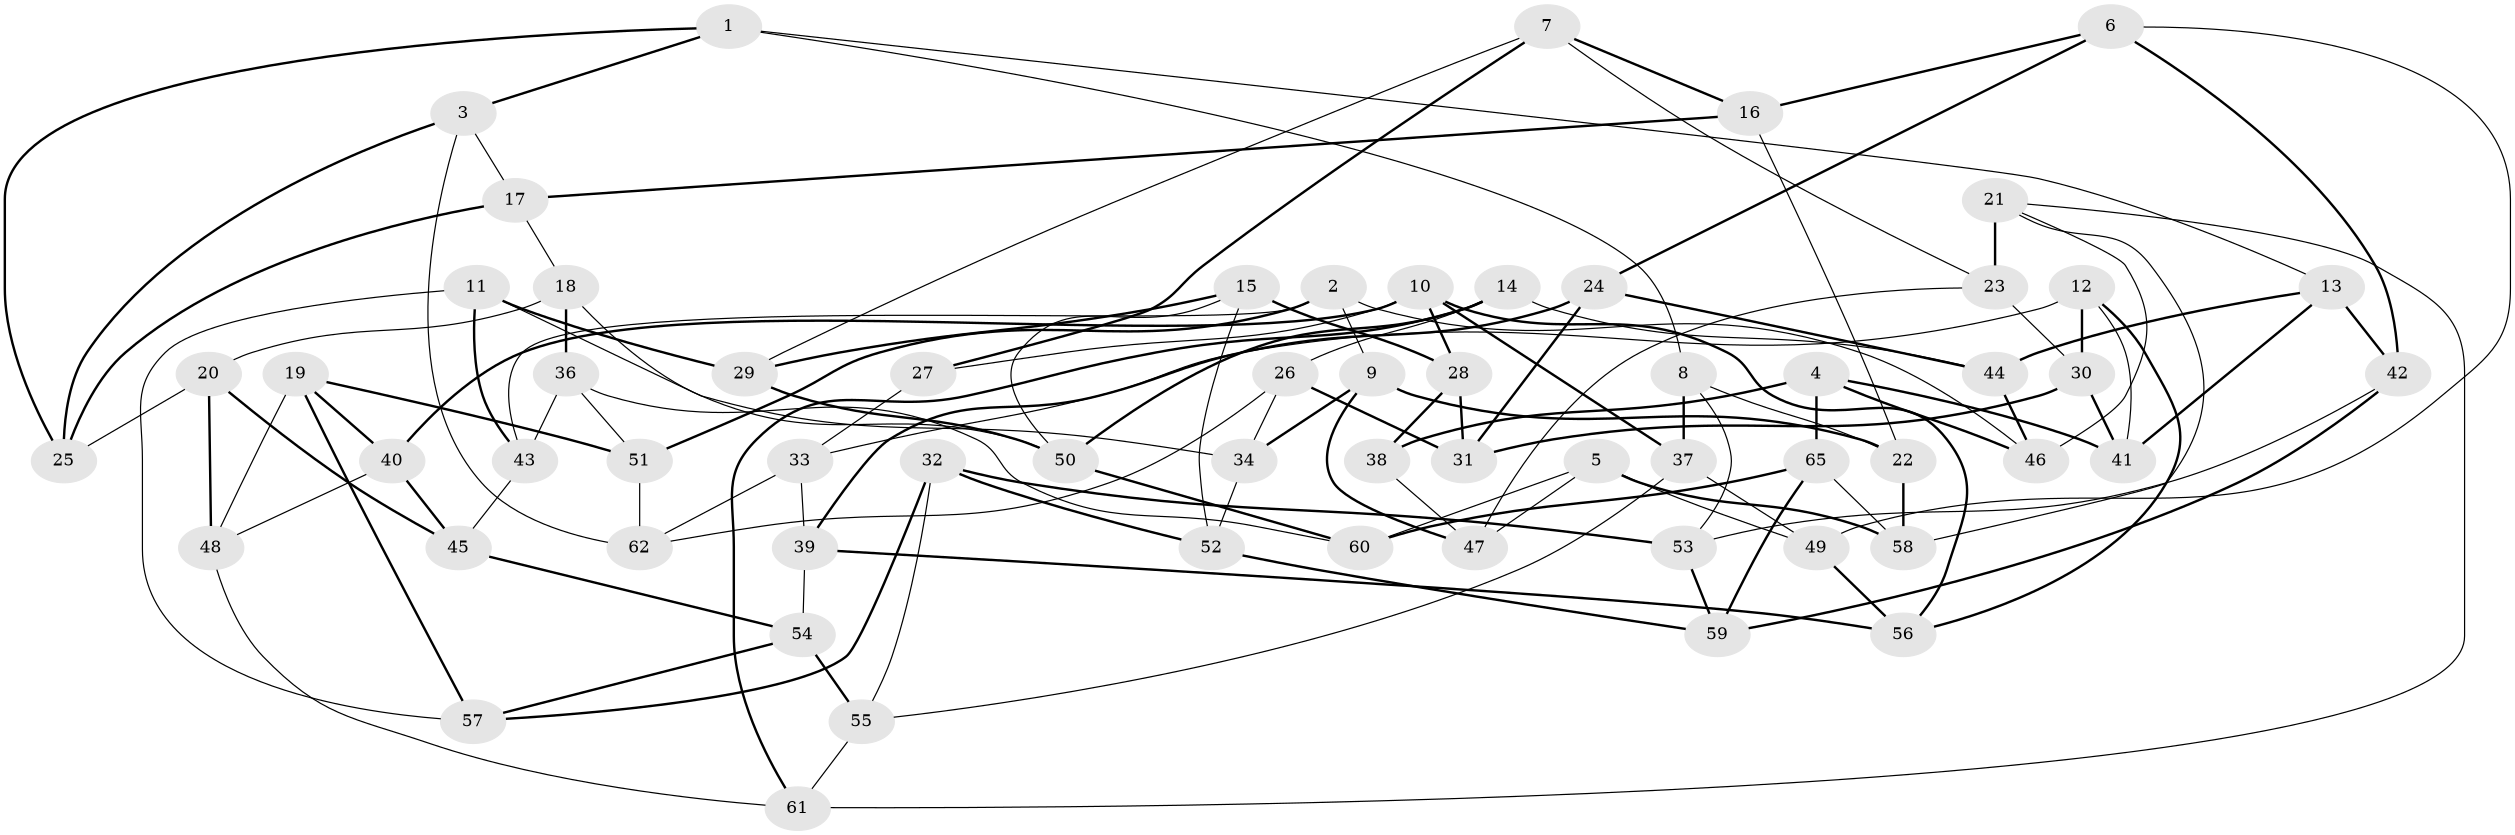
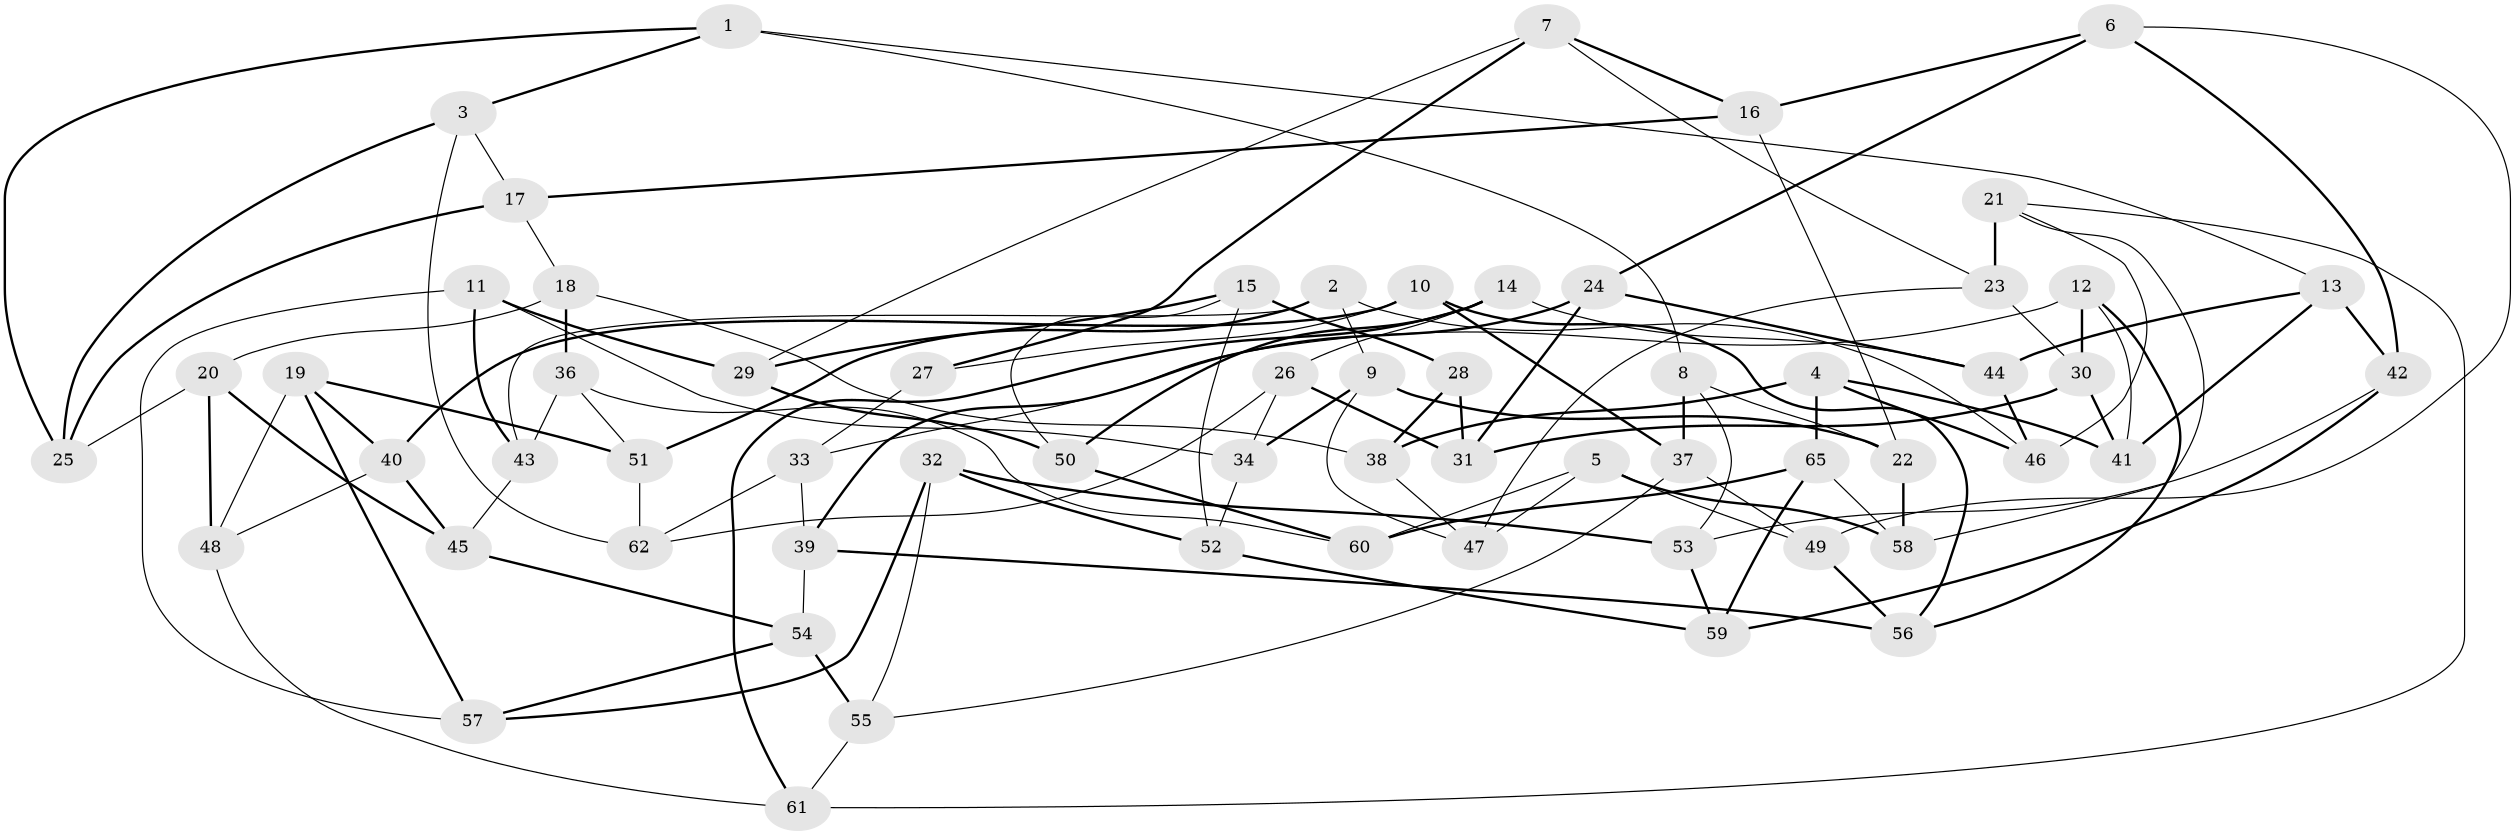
edge "10" -- "28": removed
edge "18" -- "50": now "18" -- "38"
edge "9" -- "47": style bold -> solid
